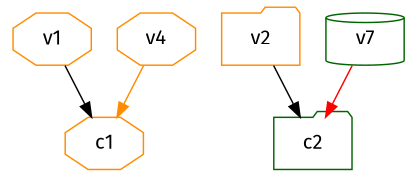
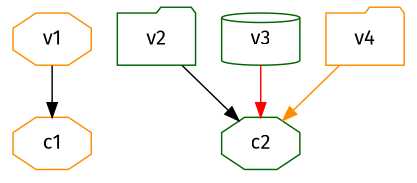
node "v4": shape octagon -> folder
node "v2": color darkorange -> darkgreen
node "v7": label "v7" -> "v3"
edge "v4" -> "c1": now "v4" -> "c2"
node "c2": shape folder -> octagon
